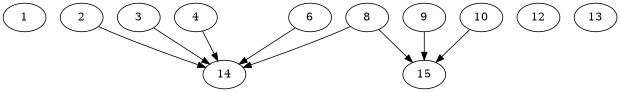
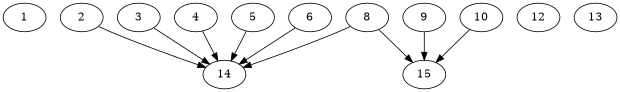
node "5": added
